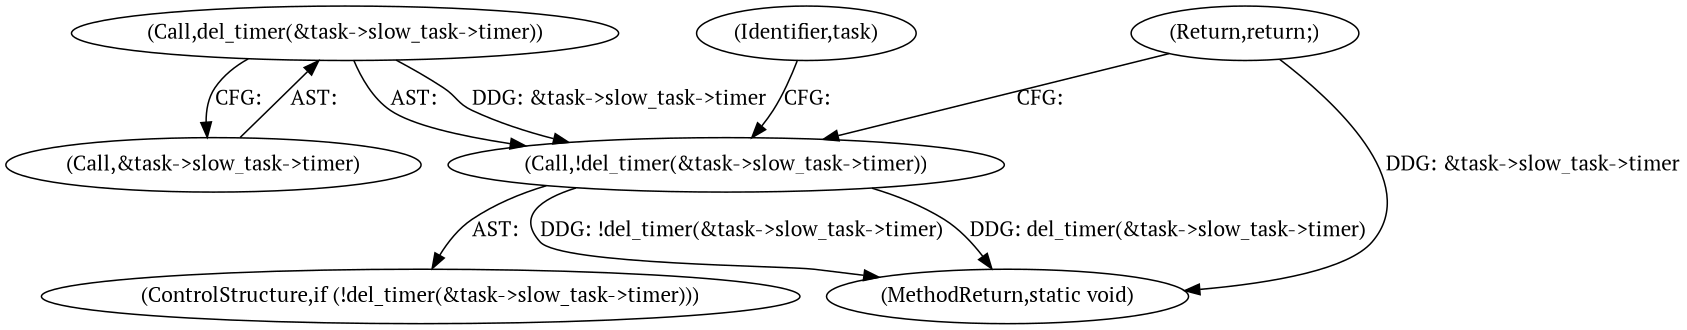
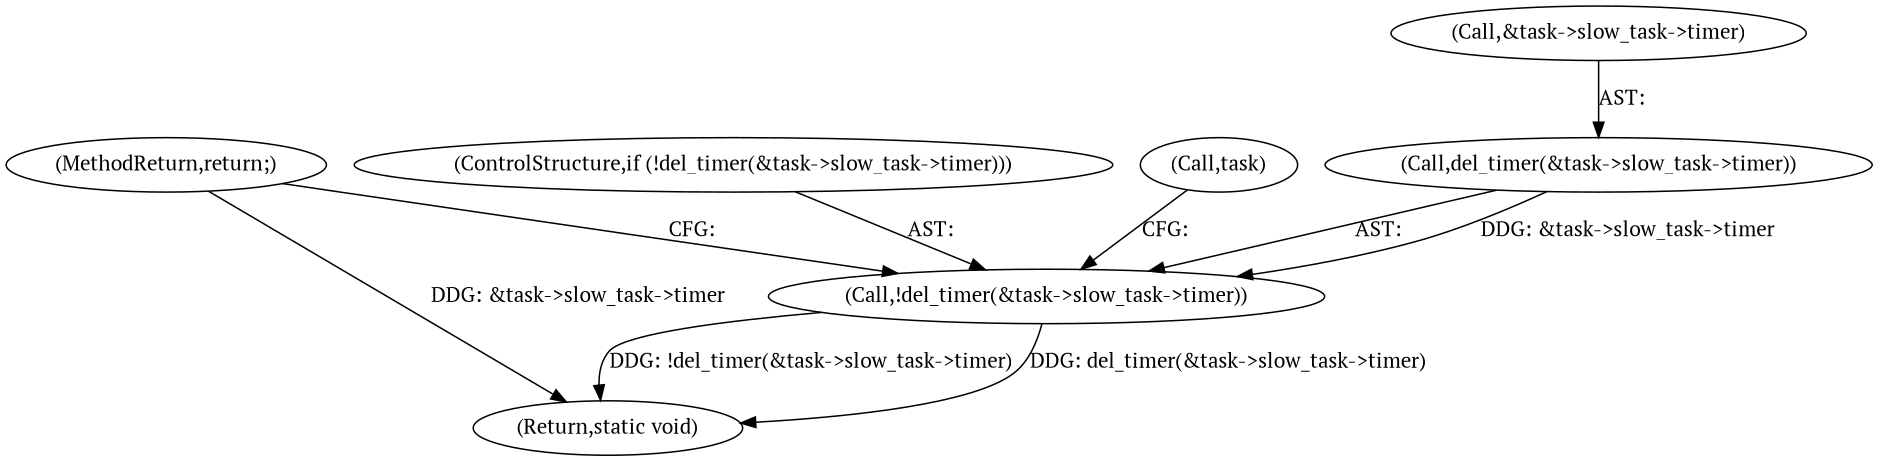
node "(Identifier,task)": label "(Identifier,task)" -> "(Call,task)"
node "(Return,return;)": label "(Return,return;)" -> "(MethodReturn,return;)"
edge "(Call,del_timer(&task->slow_task->timer))" -> "(Call,&task->slow_task->timer)": removed, label "CFG:"
edge "(Call,!del_timer(&task->slow_task->timer))" -> "(ControlStructure,if (!del_timer(&task->slow_task->timer)))": reversed
node "(MethodReturn,static void)": label "(MethodReturn,static void)" -> "(Return,static void)"
